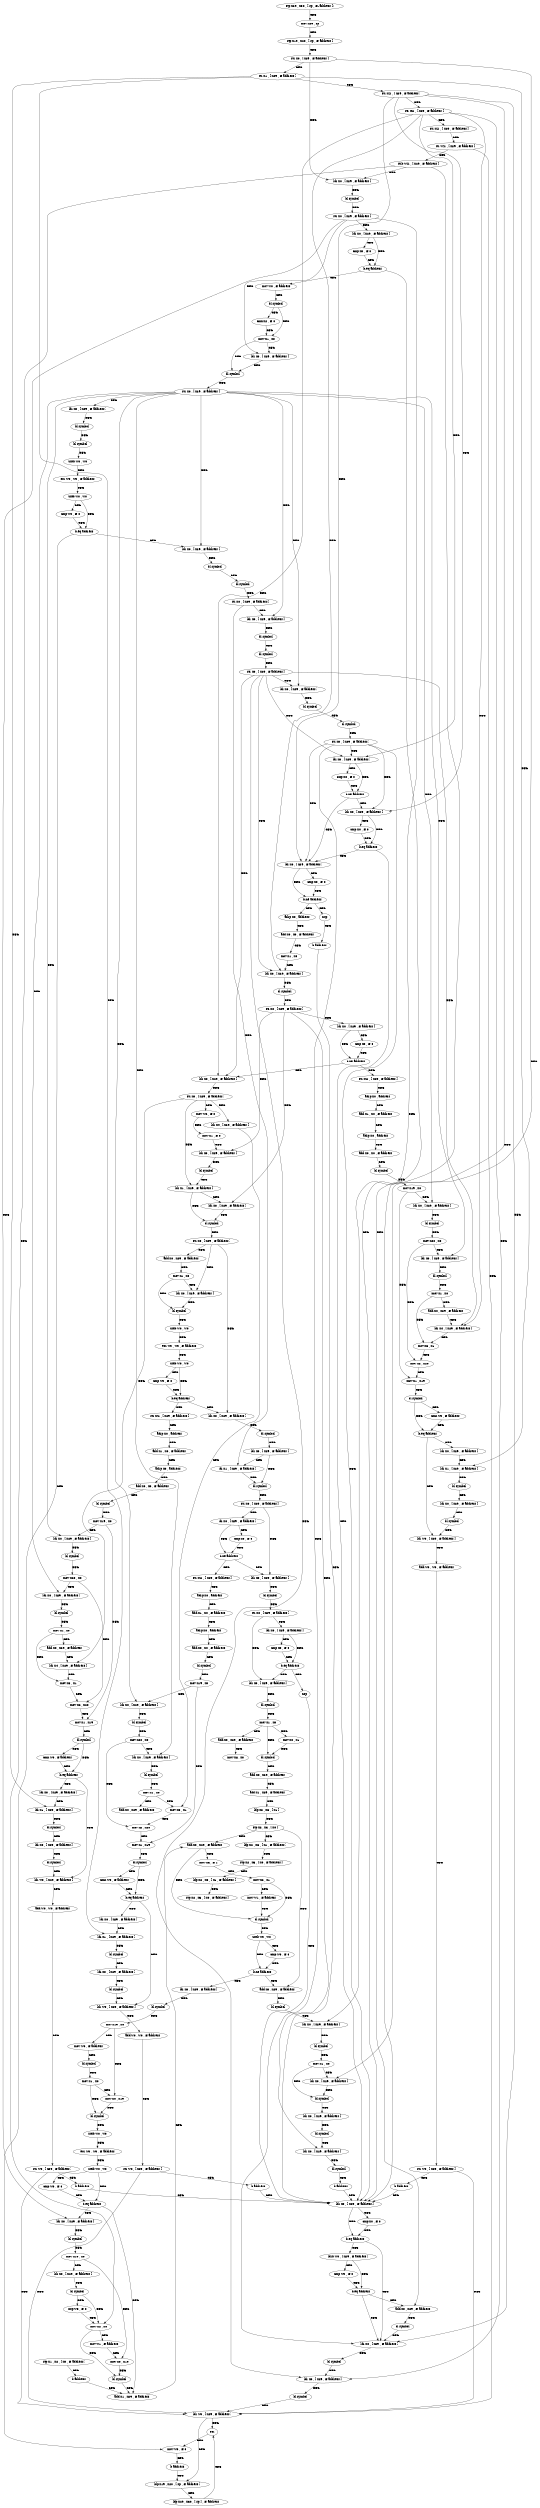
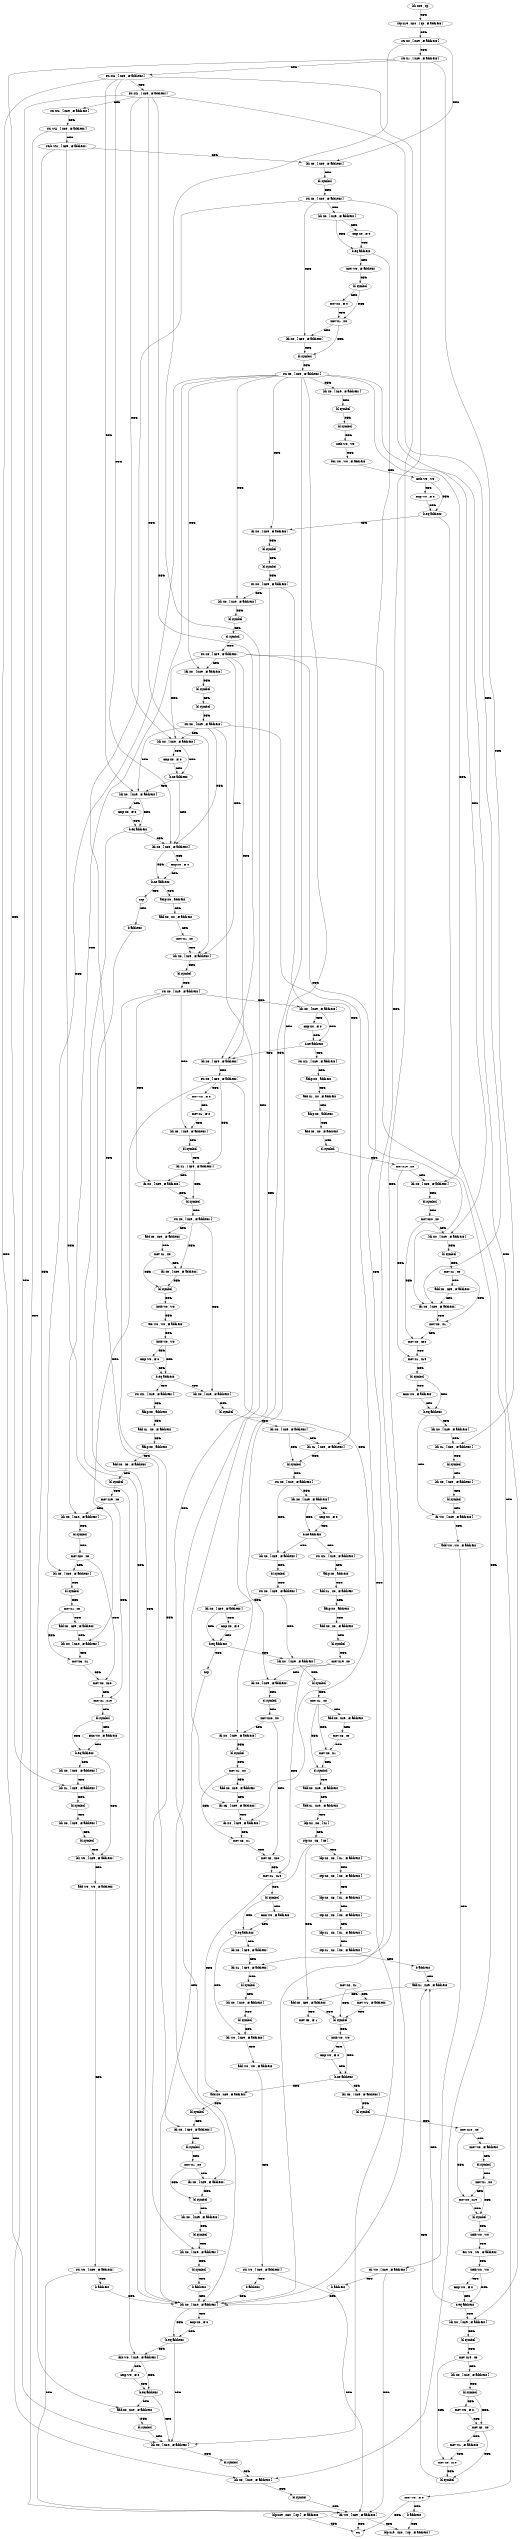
node "stp x29 , x30 , [ sp , #- address ]!": removed
node "mov x29 , sp": label "mov x29 , sp" -> "ldr x29 , sp"
node "cmn x2 , # 0": label "cmn x2 , # 0" -> "mov x2 , # 0"
edge "strb wzr , [ x29 , # address ]" -> "mov x2 , x0": now "strb wzr , [ x29 , # address ]" -> "ldrb w0 , [ x29 , # address ]"
edge "mov w2 , # 0" -> "mov x1 , # 0": label "DFG" -> "CFG"
edge "mov x8 , x0" -> "mov x0 , x1": added, label "CFG"
node "ldr x5 , [ x29 , # address ]": added
edge "ldp x2 , x3 , [ x1 ]" -> "stp x2 , x3 , [ x0 ]": label "DFG" -> "CFG"
edge "mov x3 , # 1" -> "mov x2 , x1": removed, label "CFG"
node "ldp x1 , x2 , [ x1 , # address ]": added
node "nop w3 , # 0": label "nop w3 , # 0" -> "mov w3 , # 0"
edge "eor" -> "mov w0 , # 0": reversed
edge "ldp x19 , x20 , [ sp , # address ]" -> "ldp x29 , x30 , [ sp ] , # address": removed, label "CFG"
